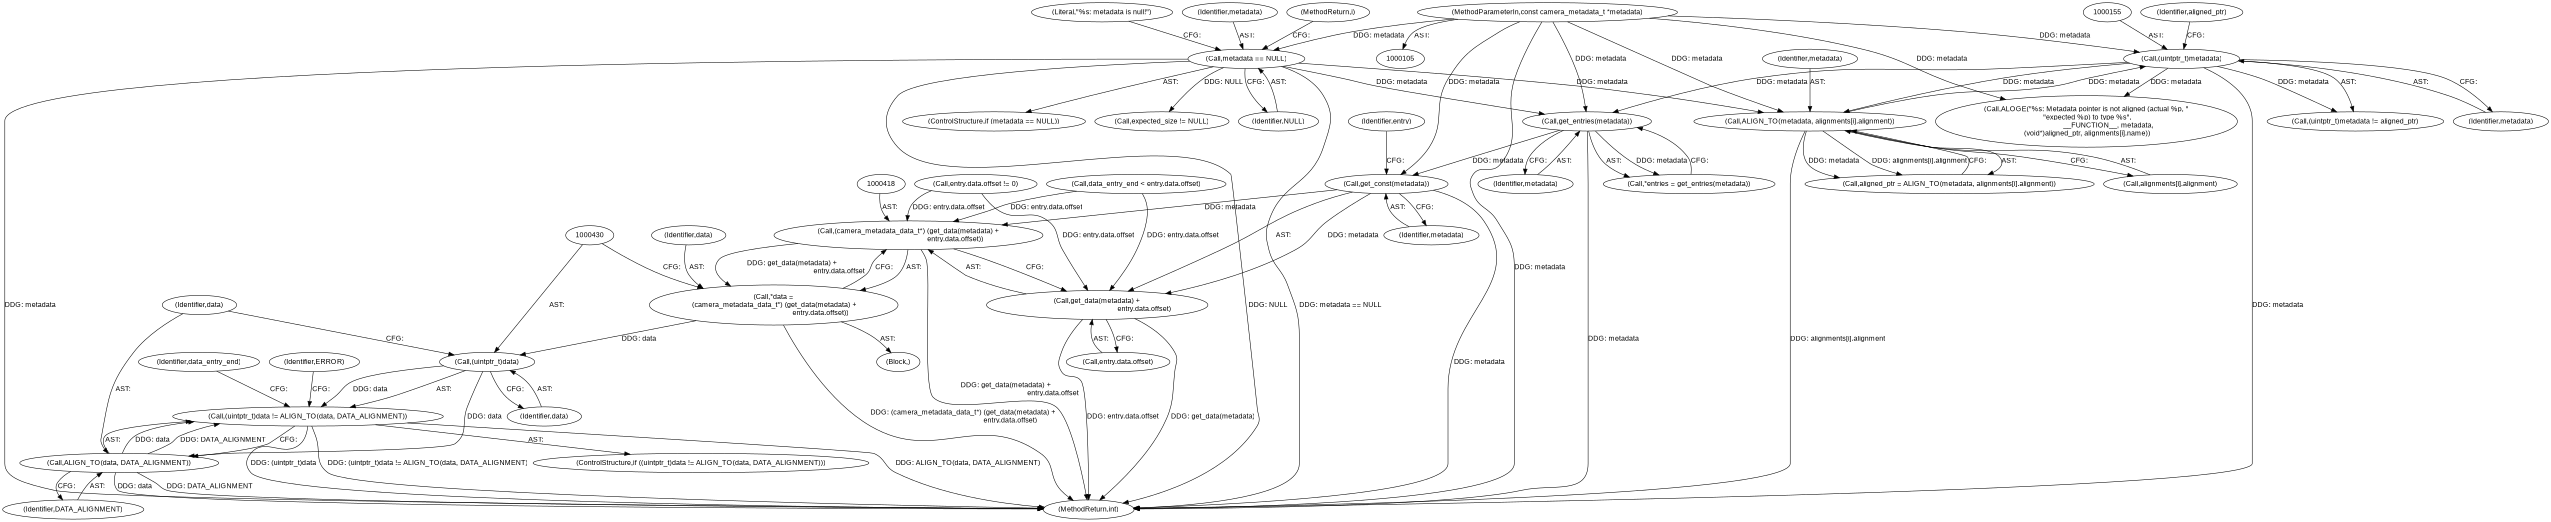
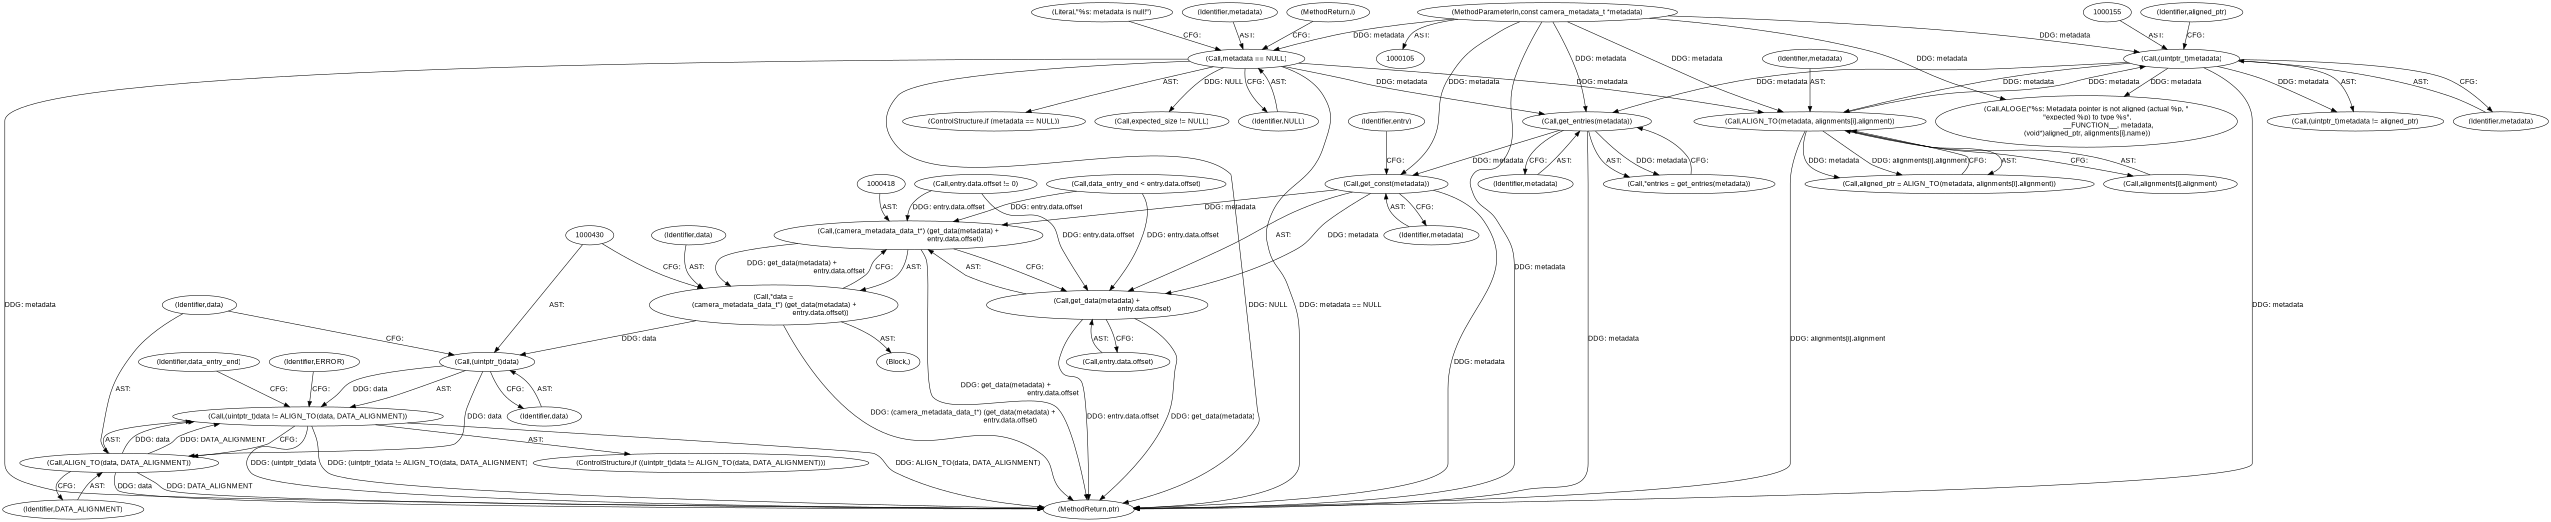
node "(MethodReturn,int)": label "(MethodReturn,int)" -> "(MethodReturn,ptr)"
